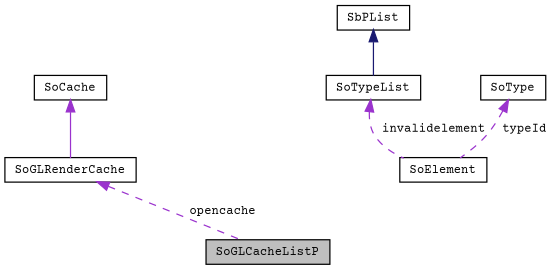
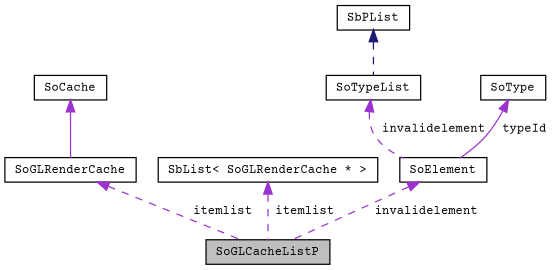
edge "SoTypeList" -> "SbPList": style solid -> dashed
edge "SoElement" -> "SoType": style dashed -> solid
node "SbList< SoGLRenderCache * >": added
edge "SoGLCacheListP" -> "SoGLRenderCache": label " opencache" -> " itemlist"
edge "SoGLCacheListP" -> "SoElement": added, label "invalidelement"
